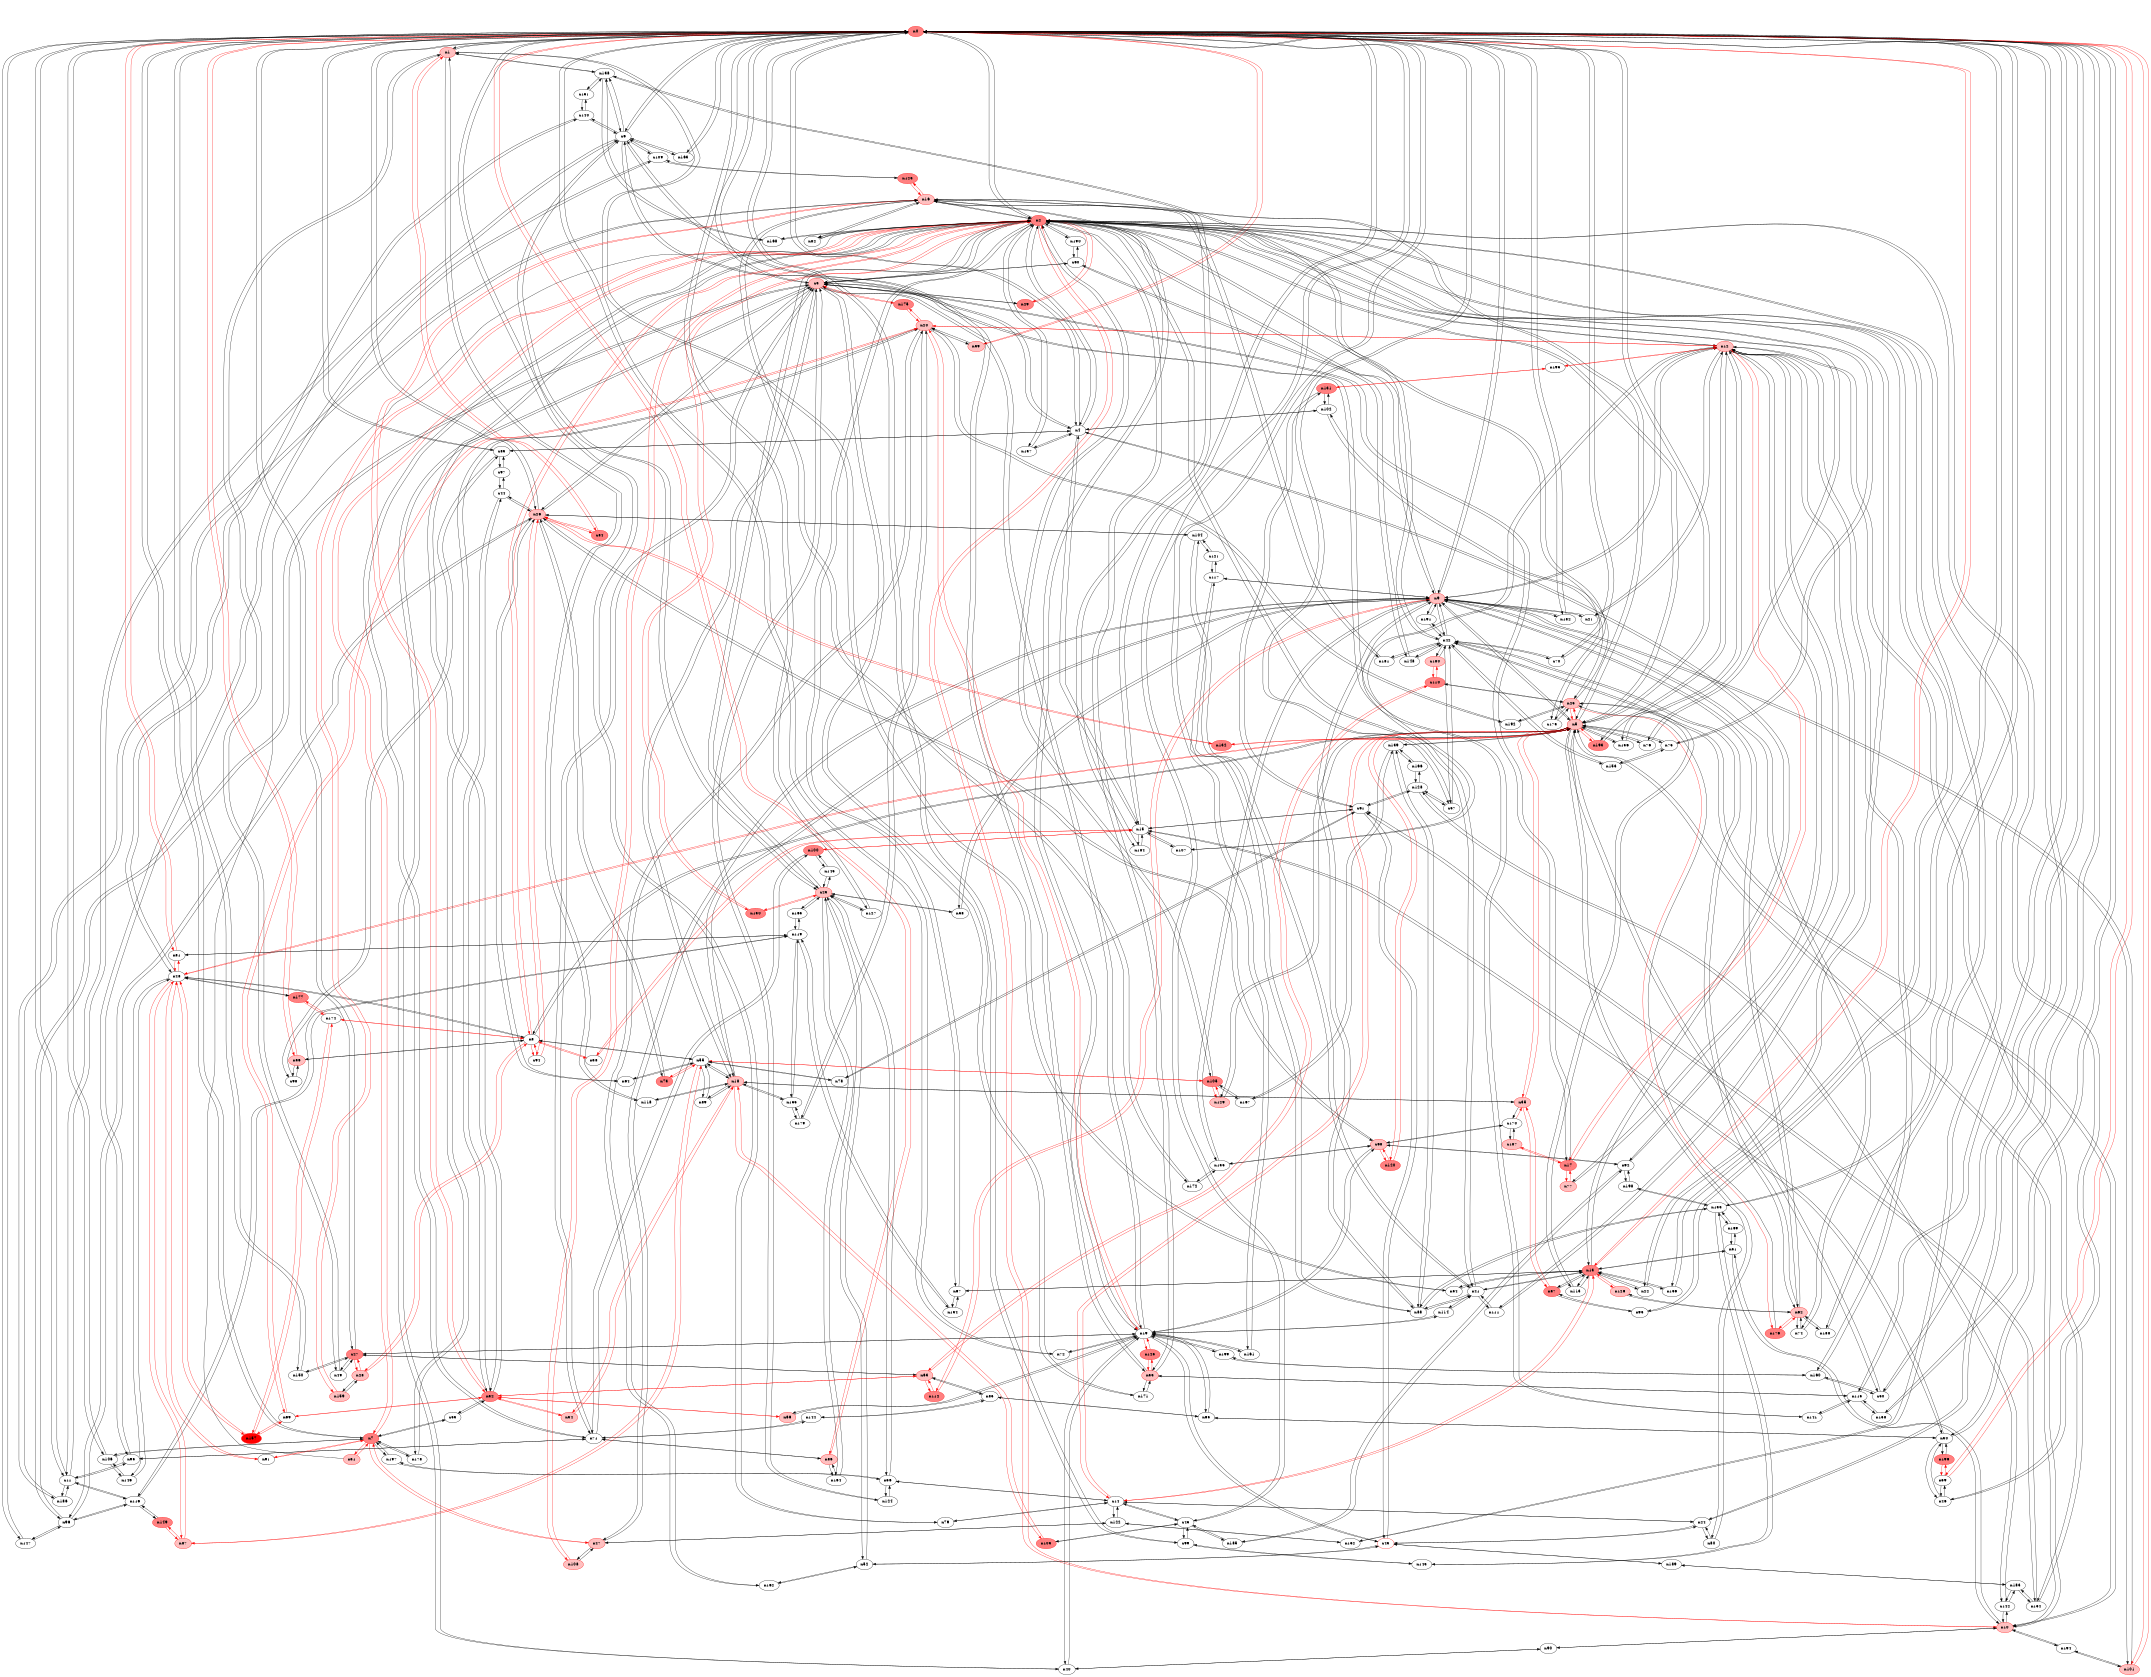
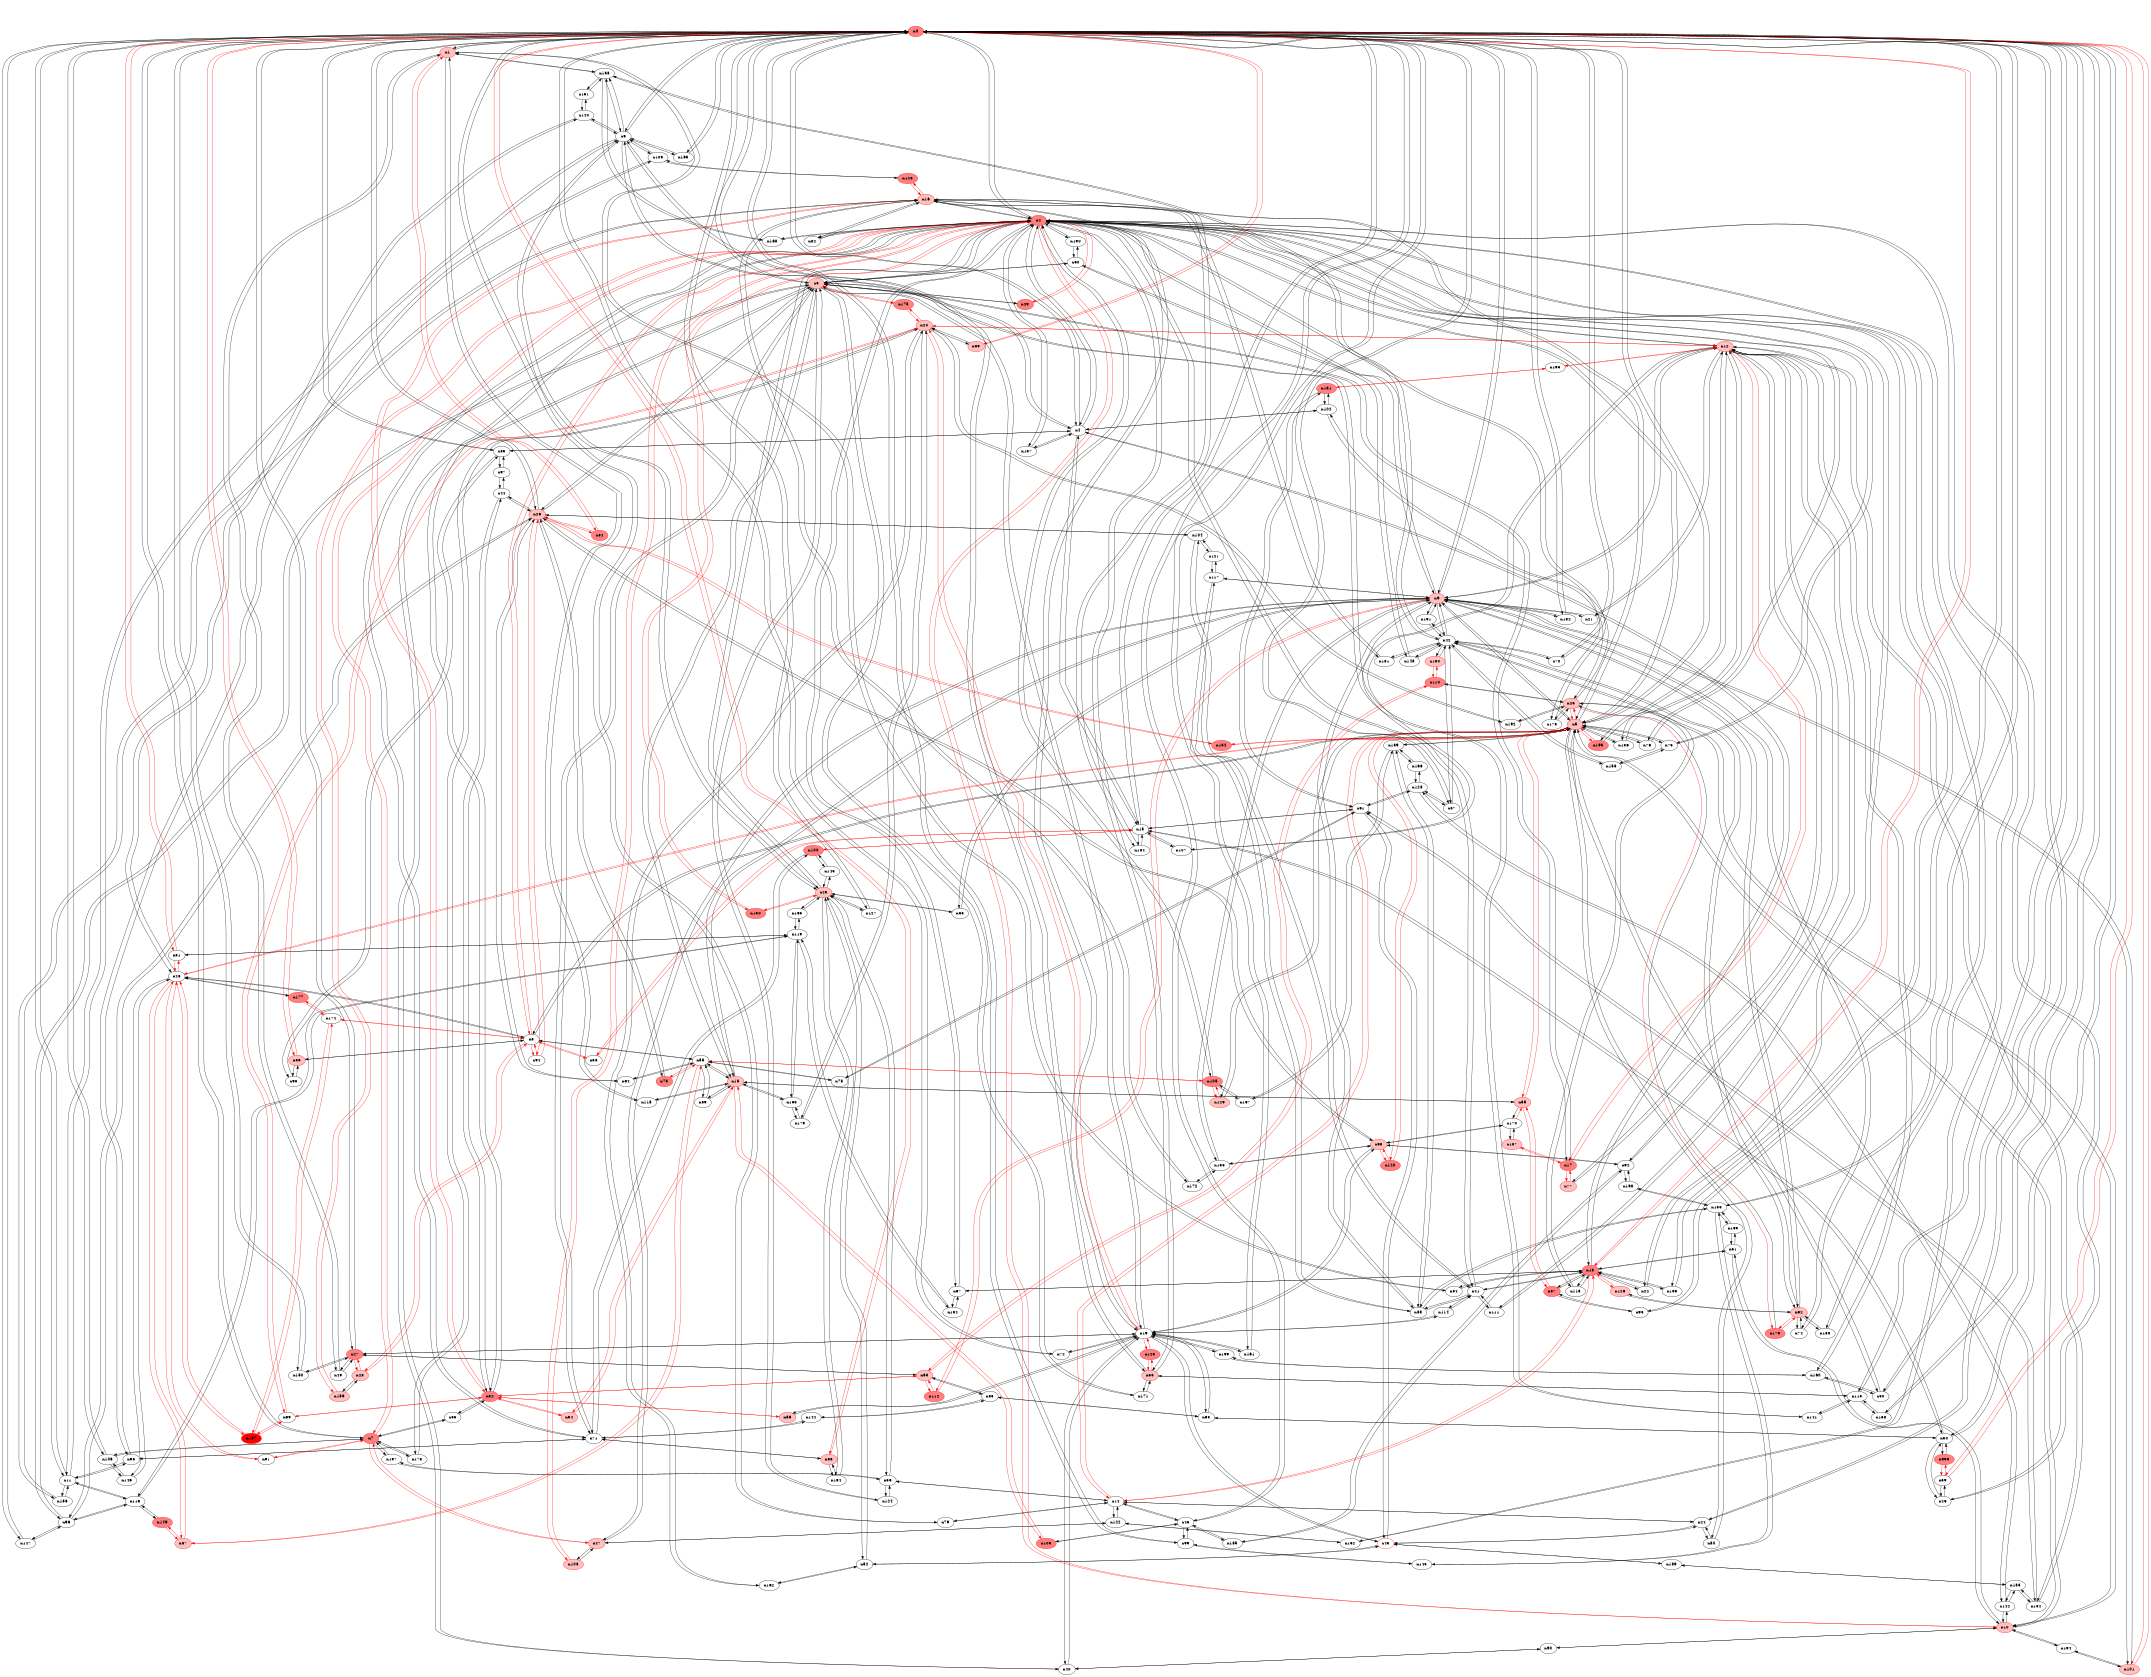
node "n31": removed
node "n196": label "n196" -> "n996"
